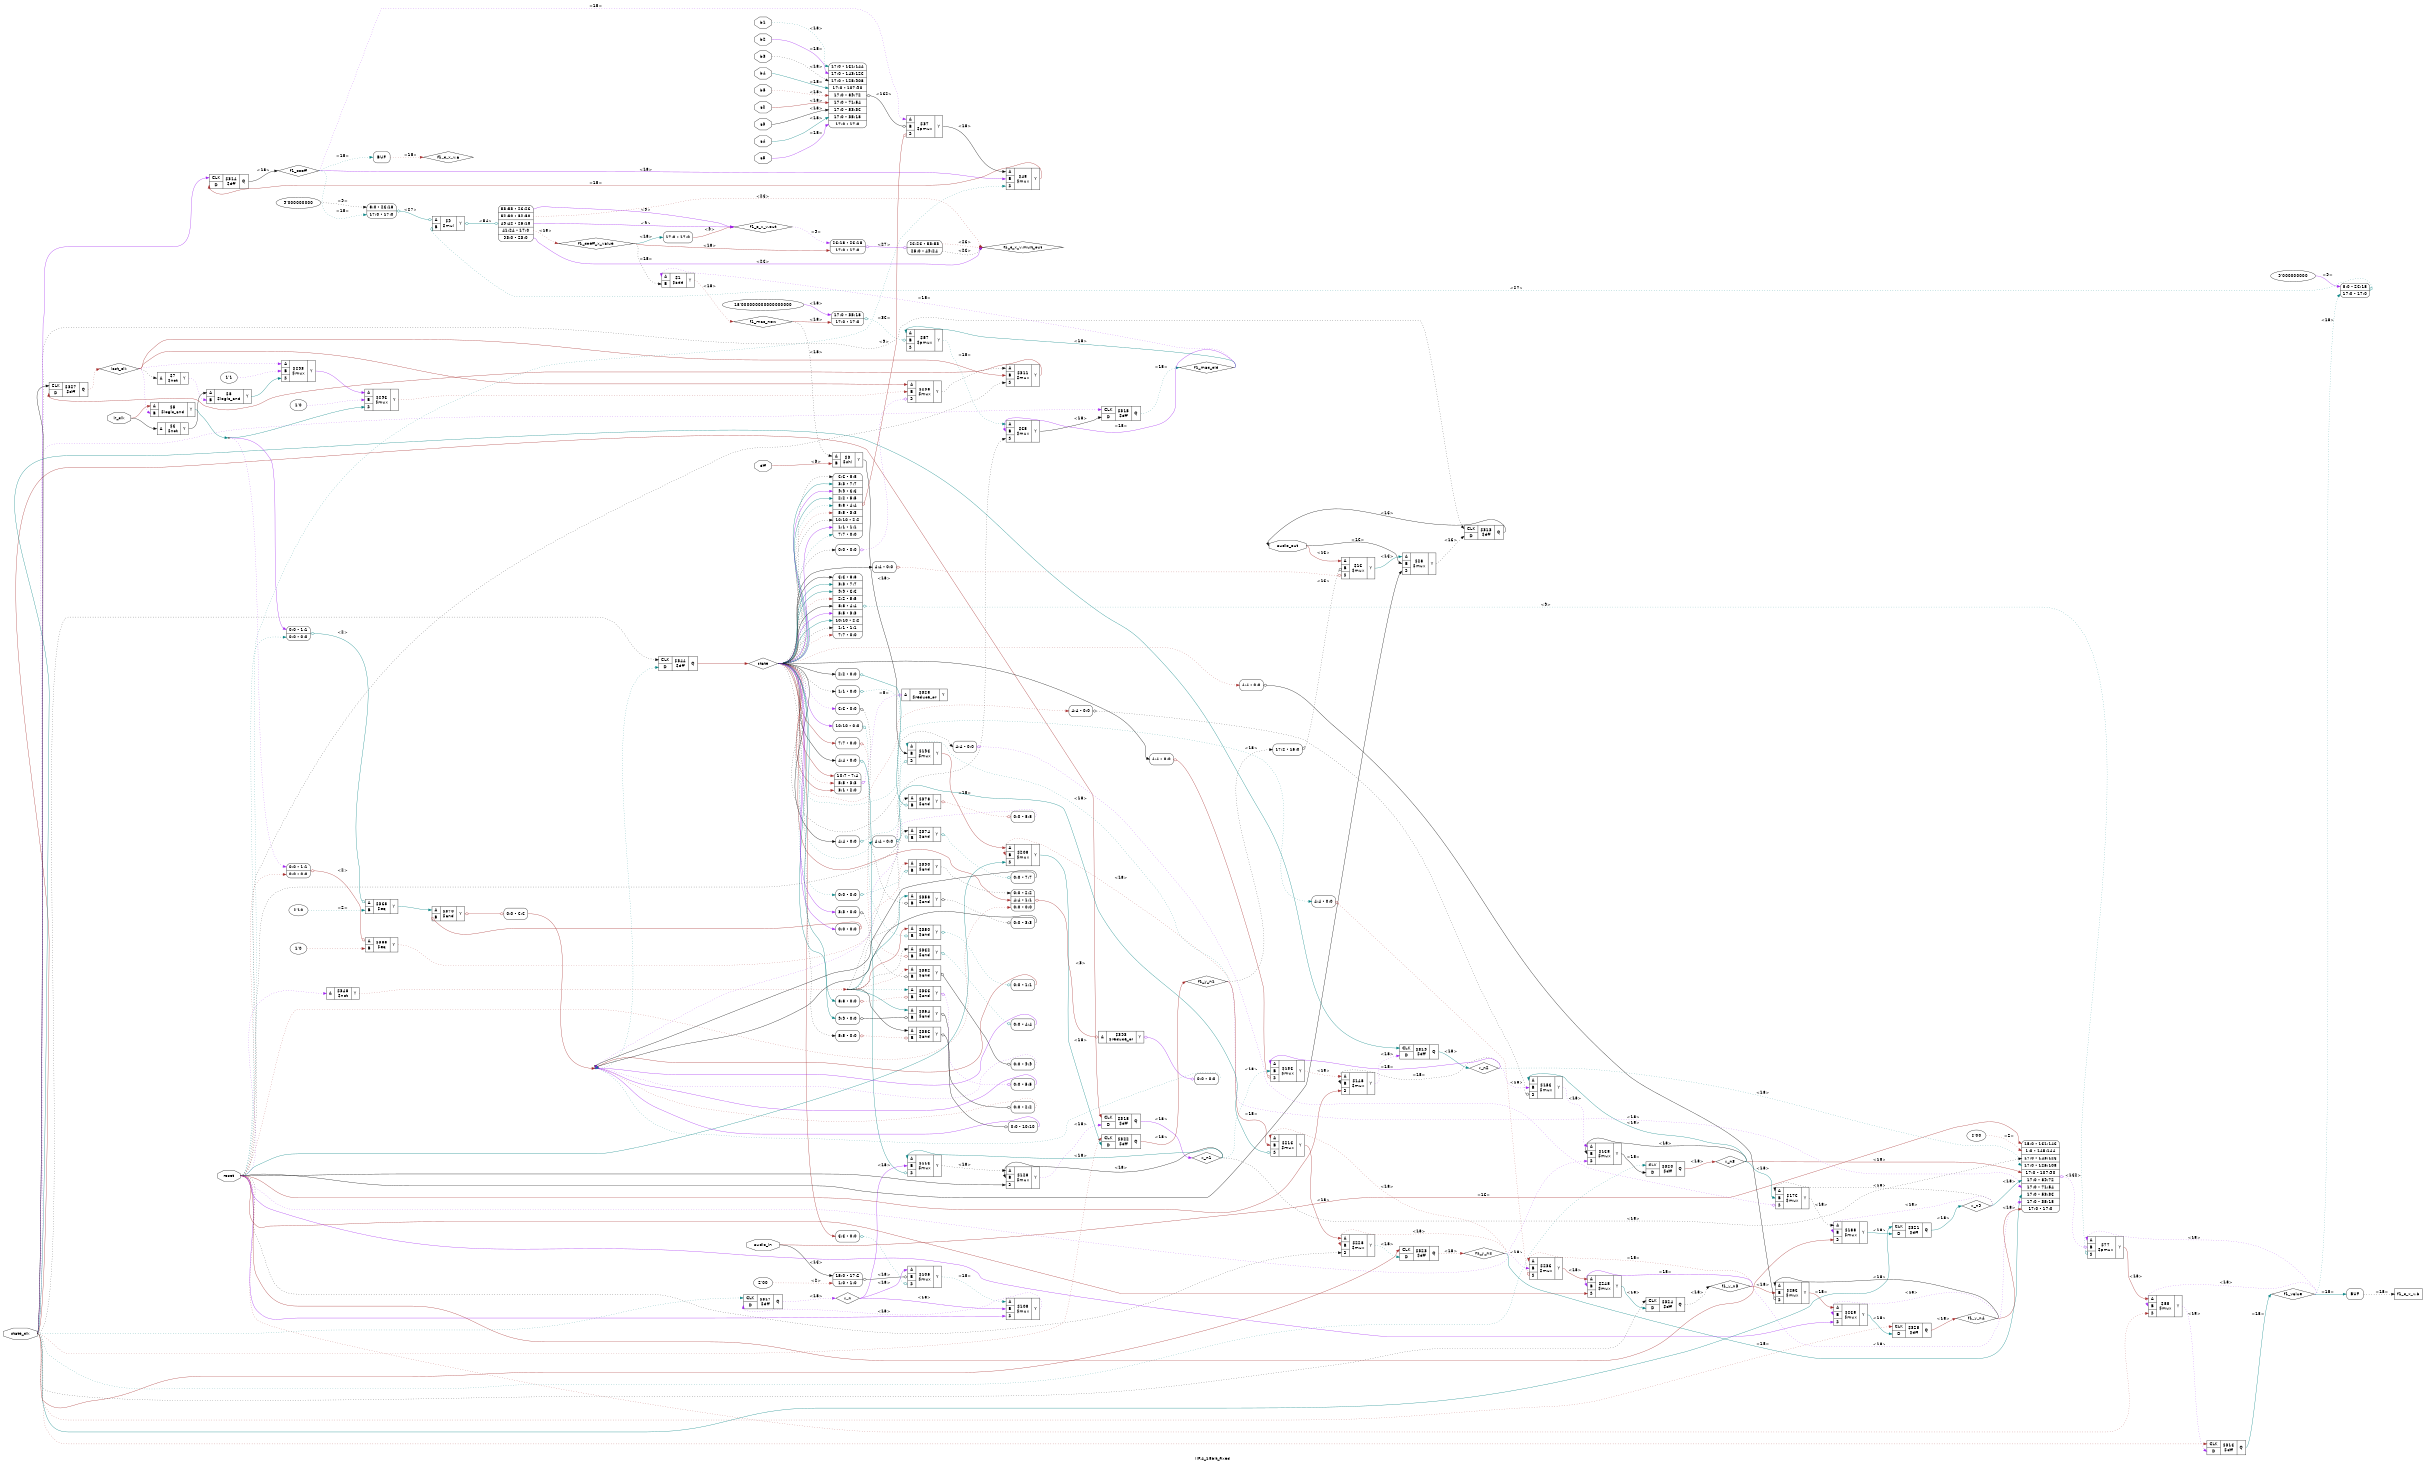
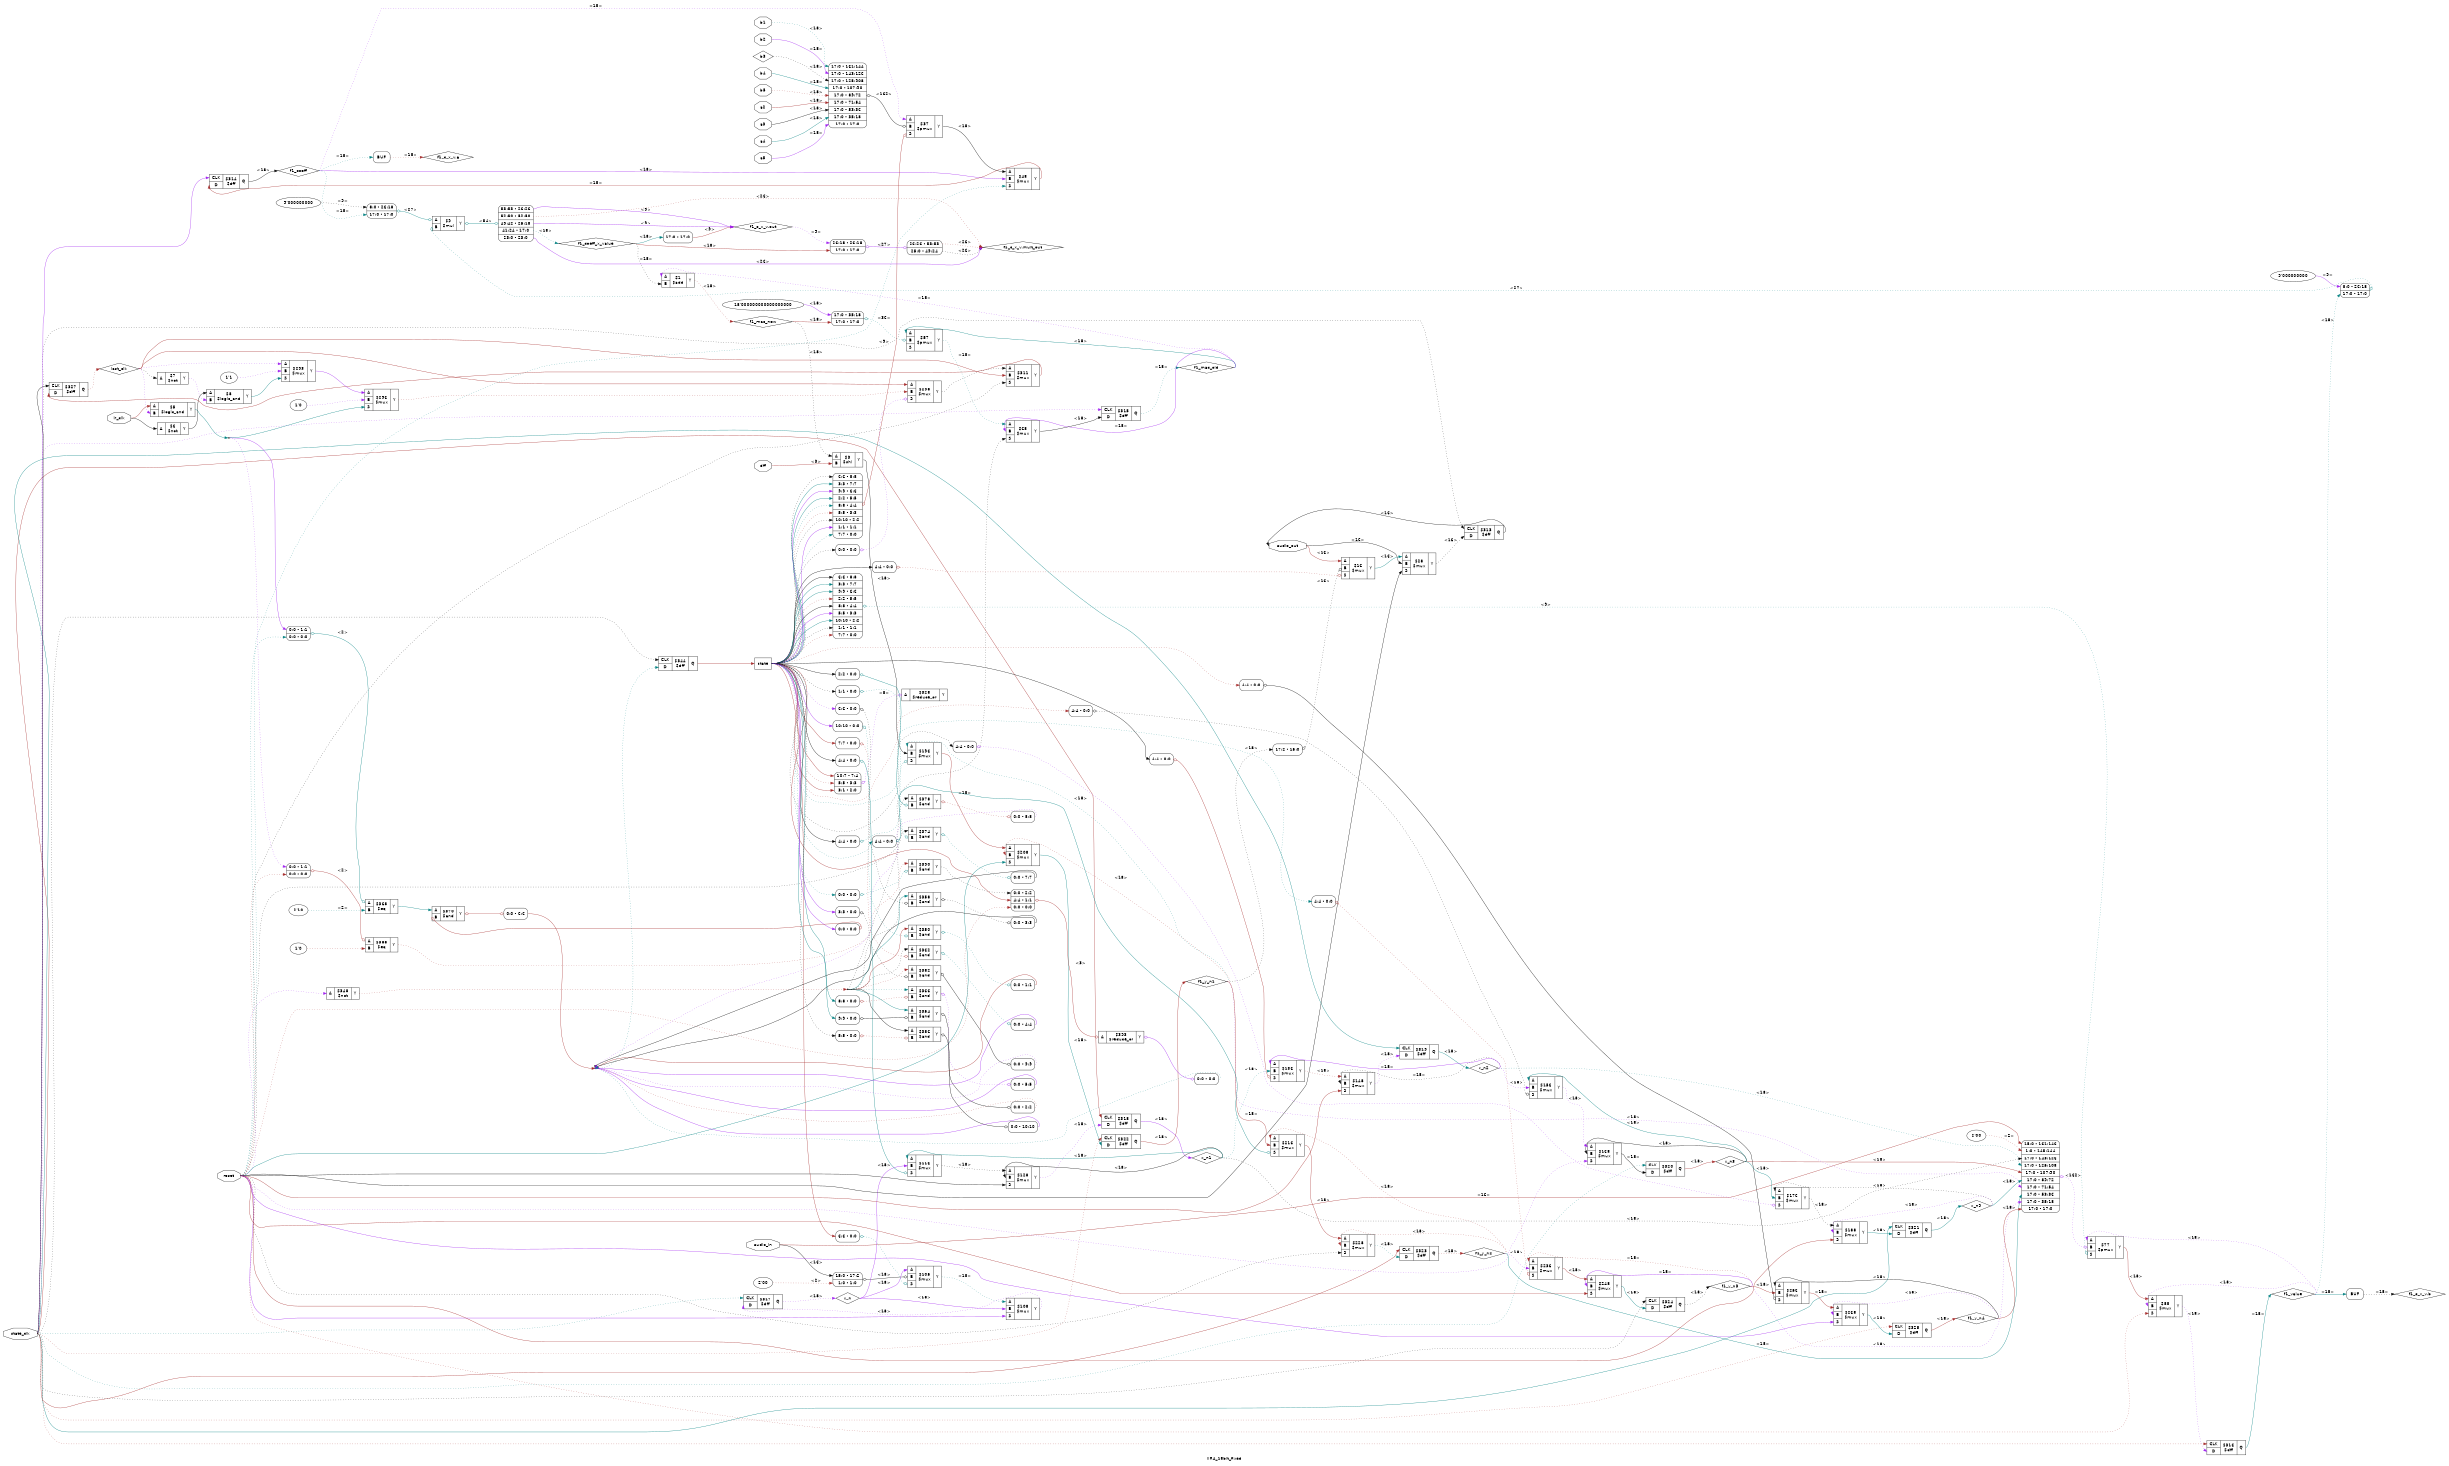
node "b3": shape octagon -> diamond
edge "53:53 - 26:26" -> "f1_coeff_x_value": color brown -> teal
node "53:53 - 26:26": text "93:0 - 23:0" -> "23:0 - 23:0"
node "state": shape diamond -> box
node "f1_c_x_v.b": shape box -> diamond
